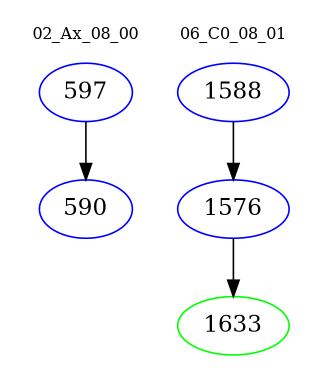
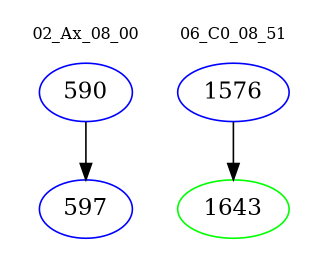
cluster "06_C0_08_01": label "06_C0_08_01" -> "06_C0_08_51"
node "1588": removed
edge "597" -> "590": reversed
node "1633": label "1633" -> "1643"
